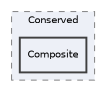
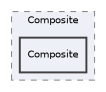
cluster "Conserved": label "Conserved" -> "Composite"
